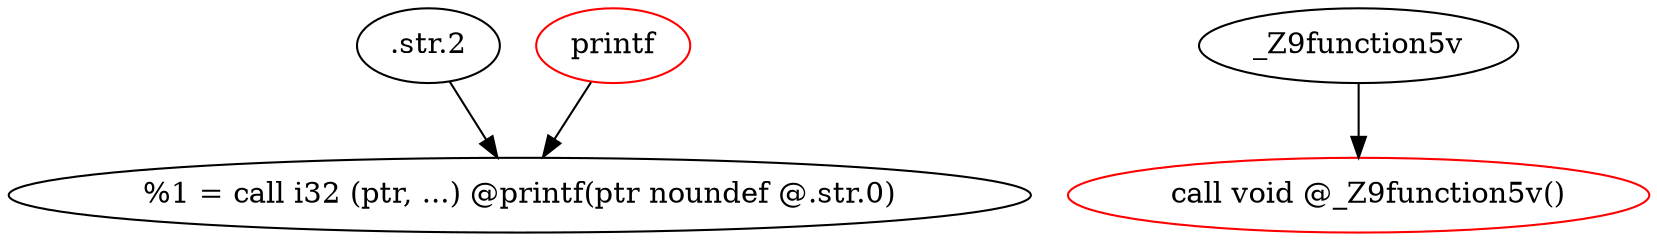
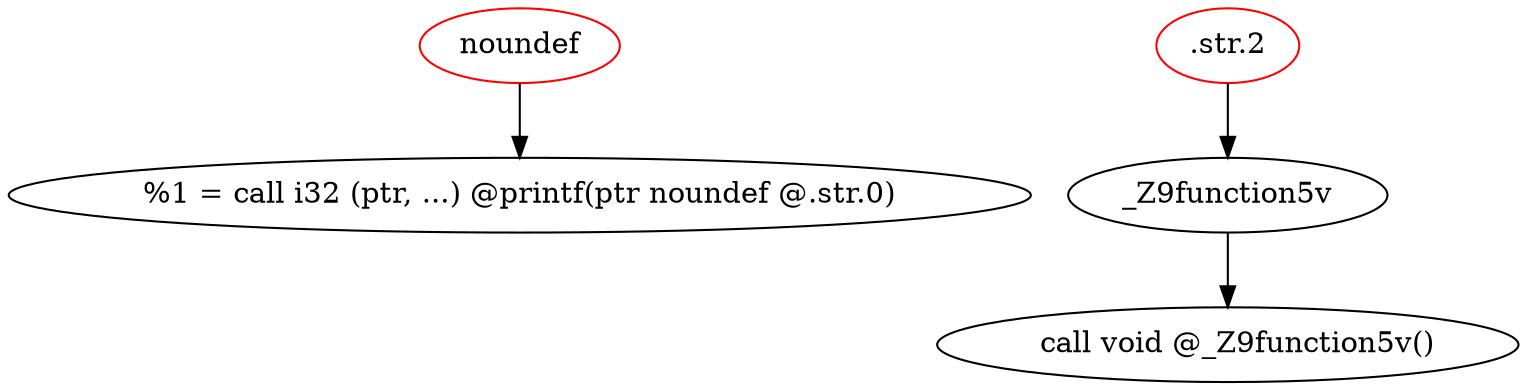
node ".str.2": color black -> red
node "printf": label "printf" -> "noundef"
edge ".str.2" -> "%1 = call i32 (ptr, ...) @printf(ptr noundef @.str.0)": now ".str.2" -> "_Z9function5v"
node "call void @_Z9function5v()": color red -> black
